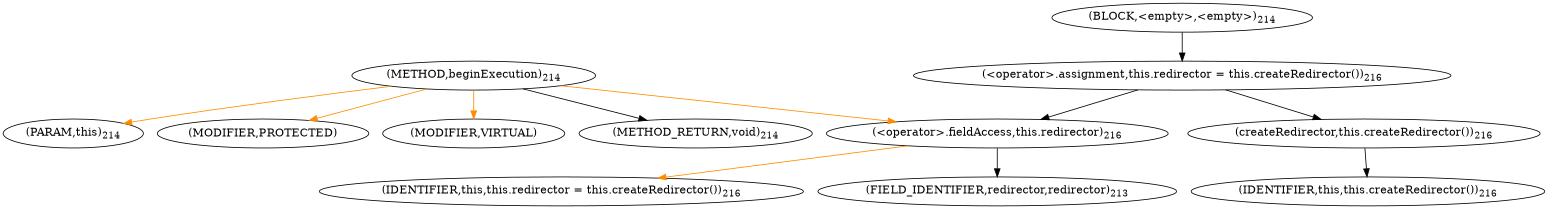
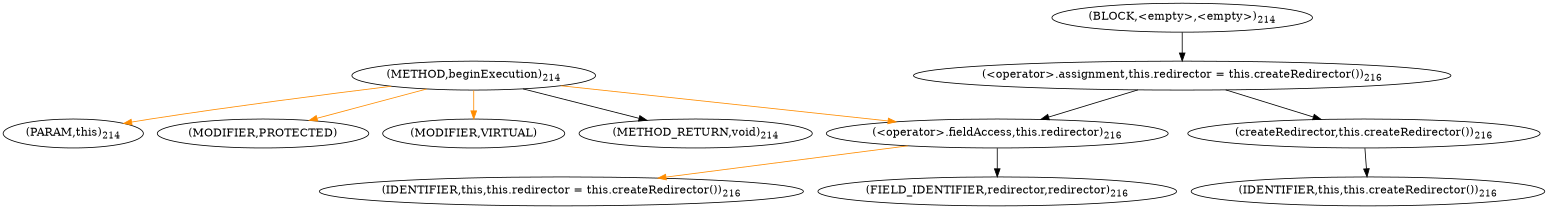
node "(FIELD_IDENTIFIER,redirector,redirector)": text "213" -> "216"
